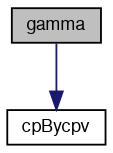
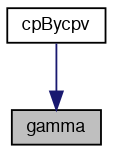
edge "gamma" -> "cpBycpv": reversed
